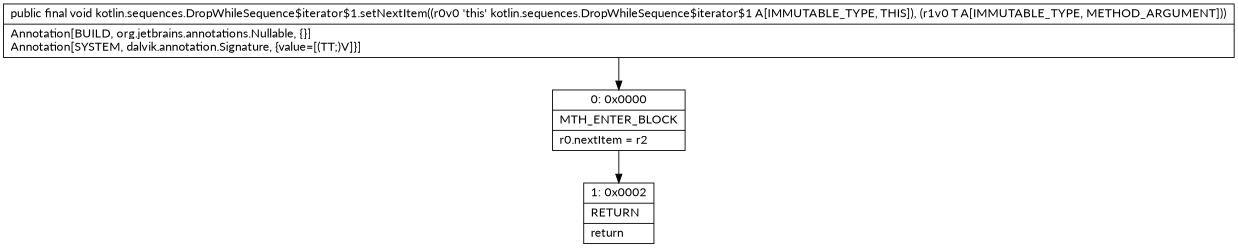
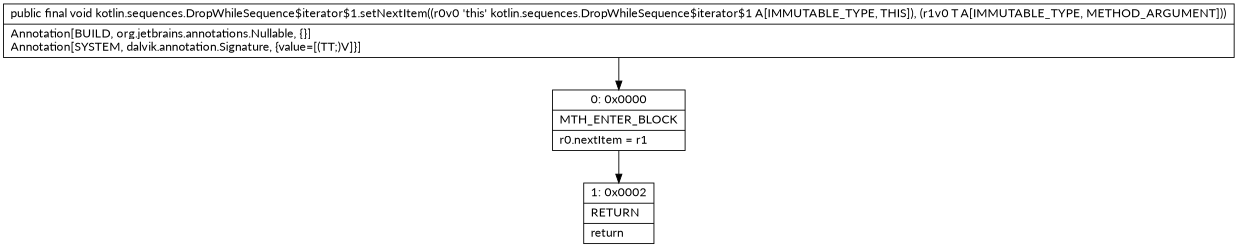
node "0: 0x0000": text "r0.nextItem = r2" -> "r0.nextItem = r1"
